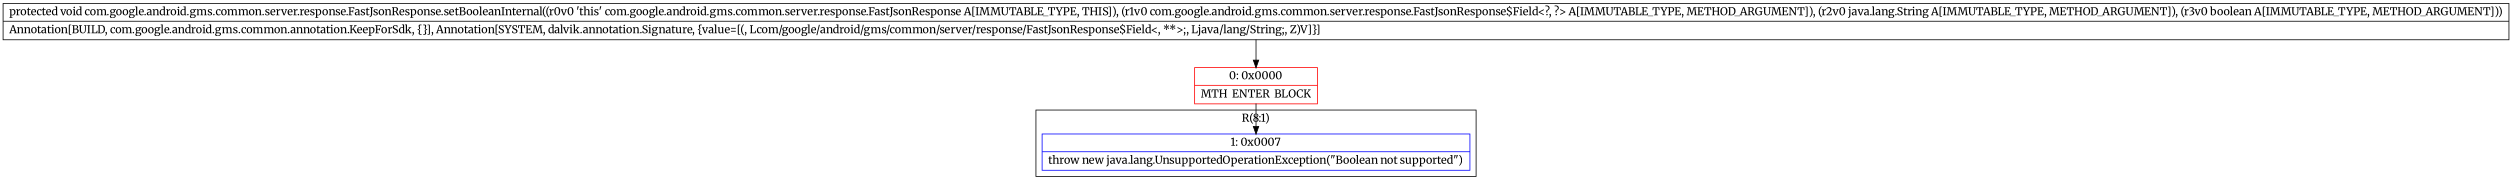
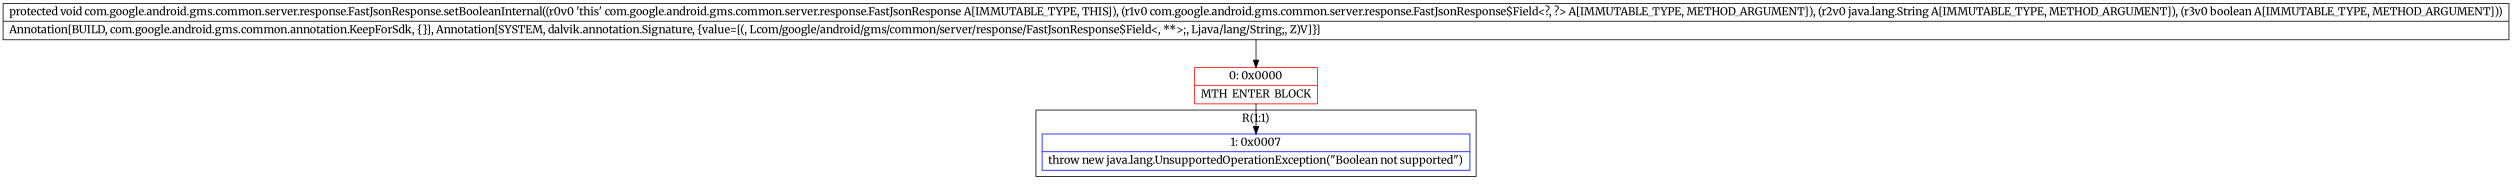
cluster "R(8:1)": label "R(8:1)" -> "R(1:1)"
